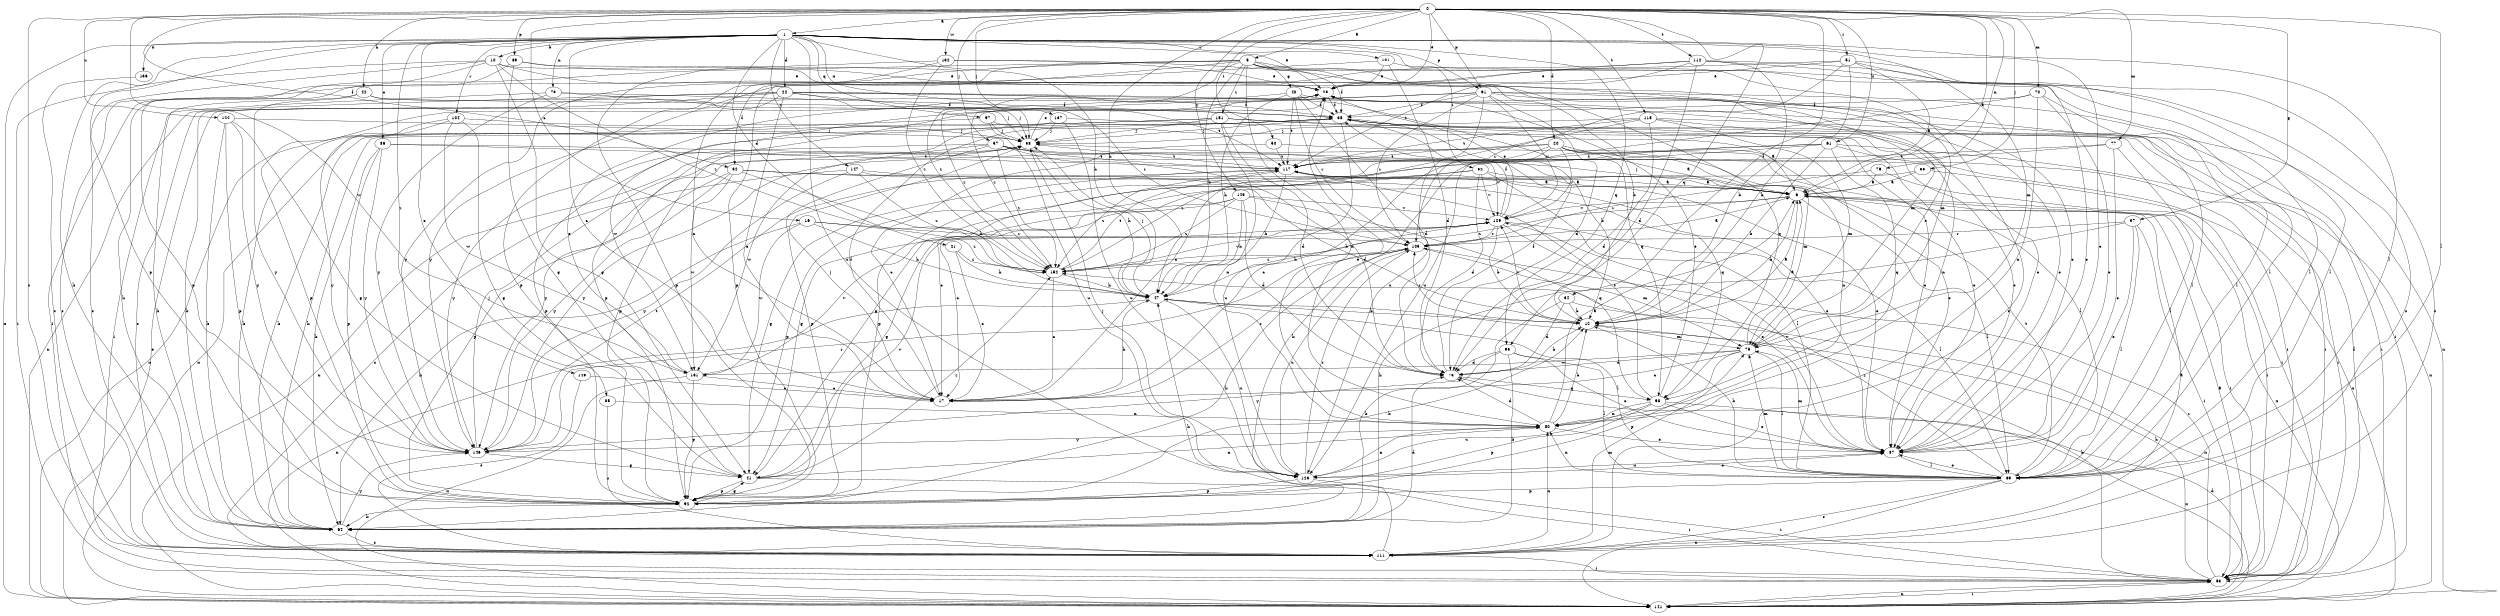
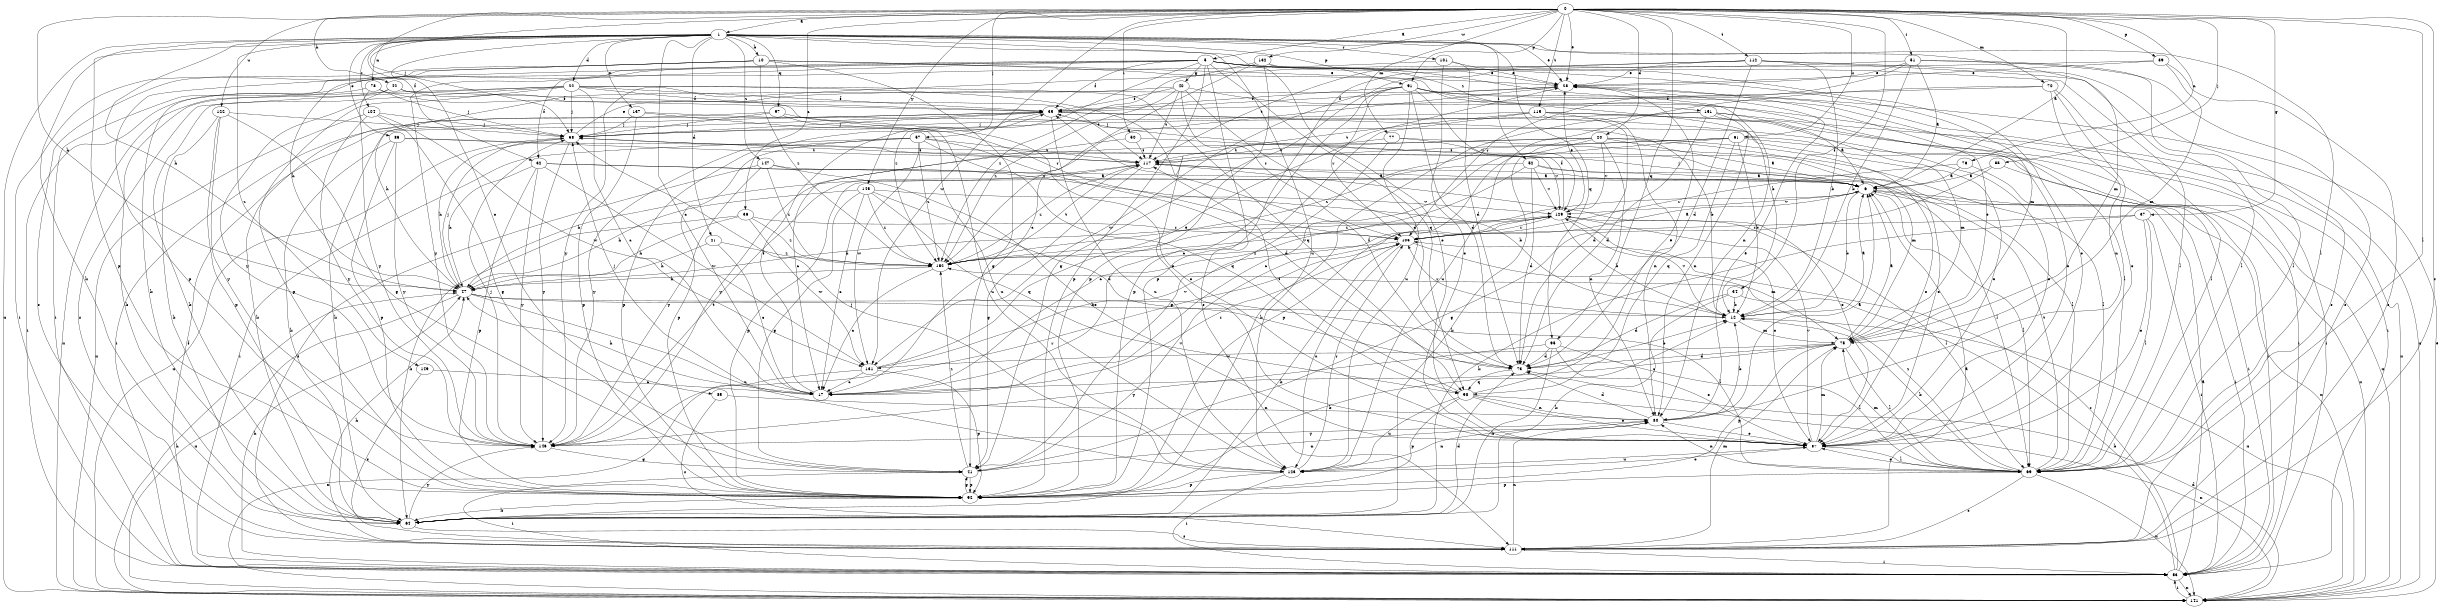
node "136": removed
node "16": label "16" -> "36"
edge "141" -> "47": added, label "h"
